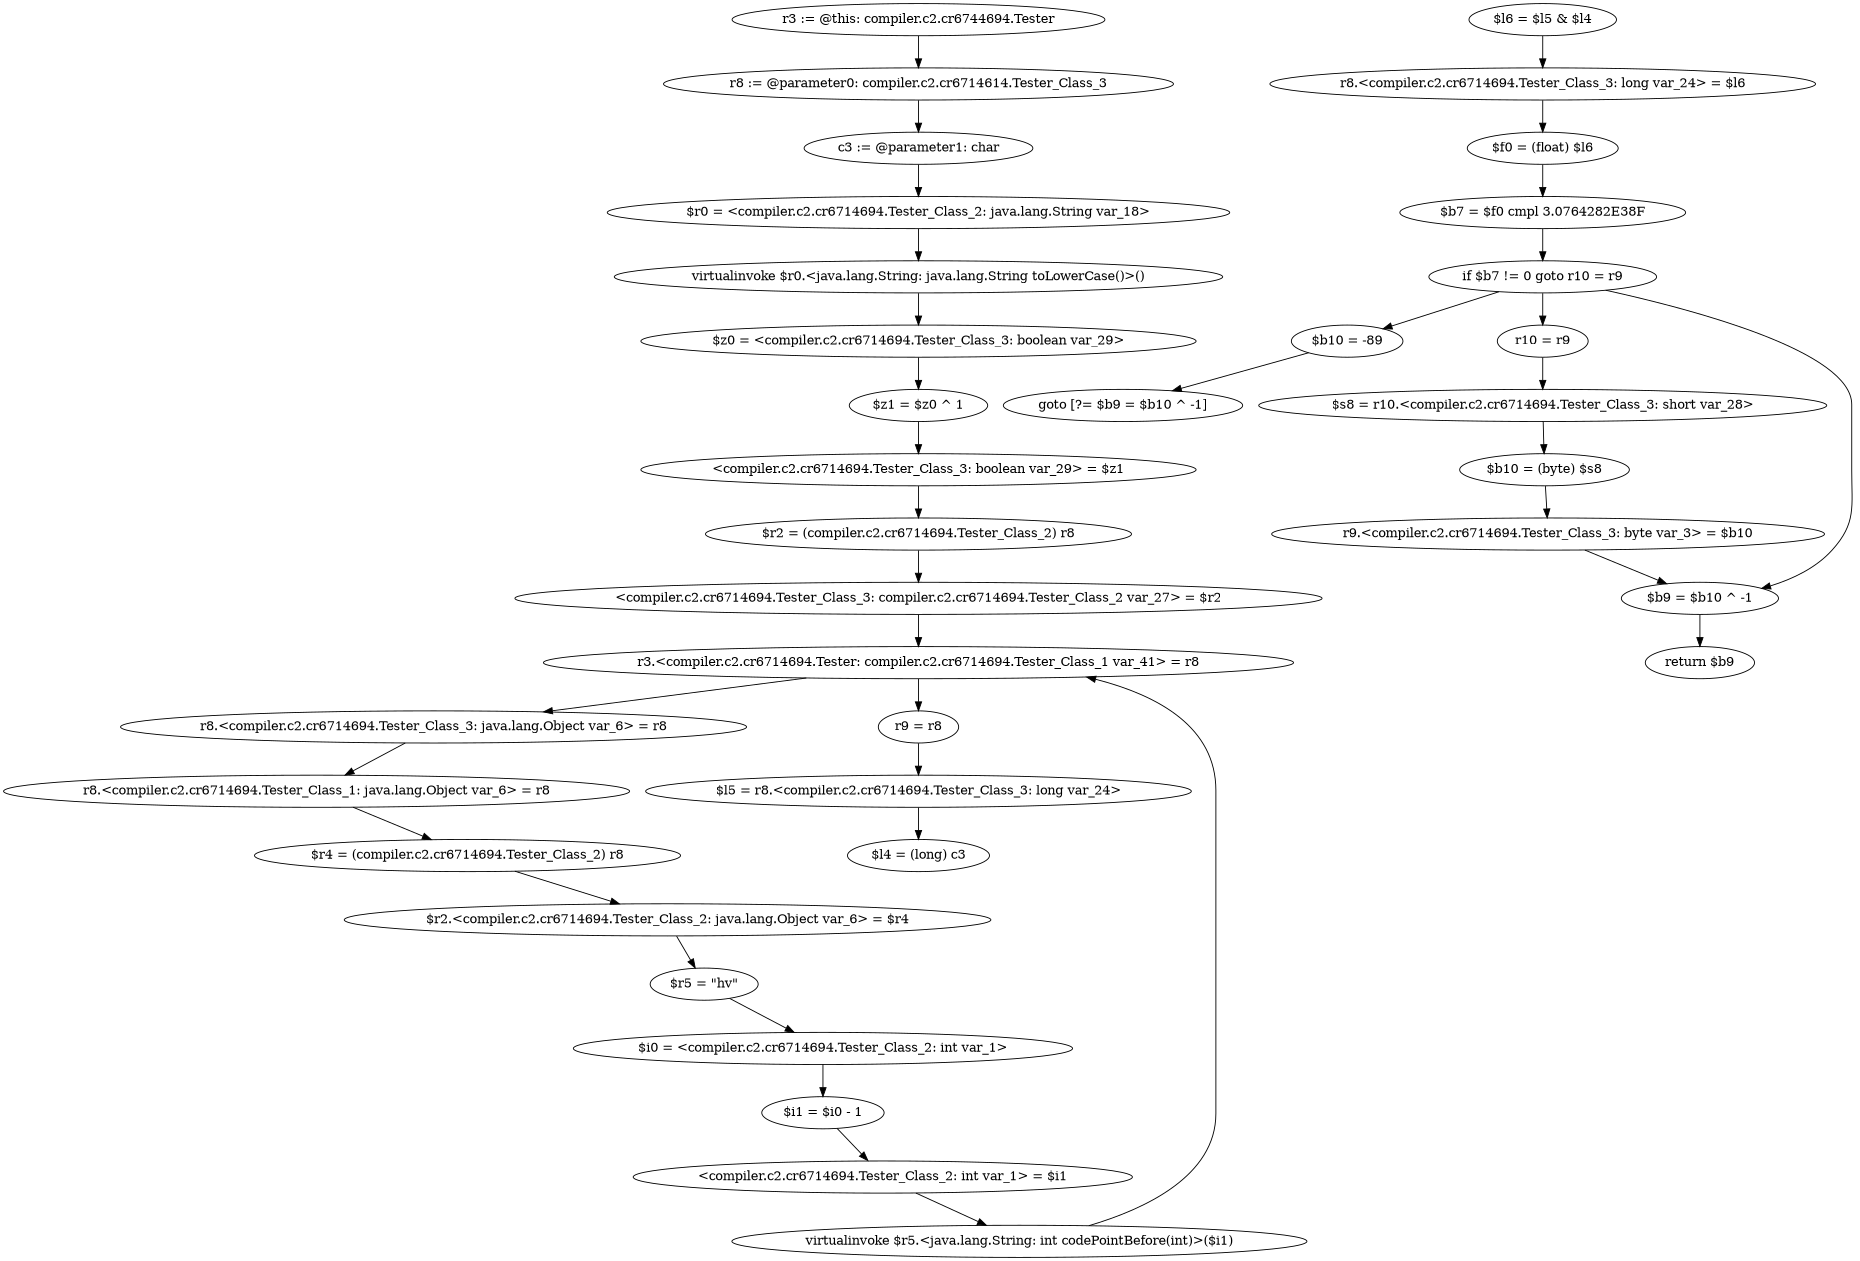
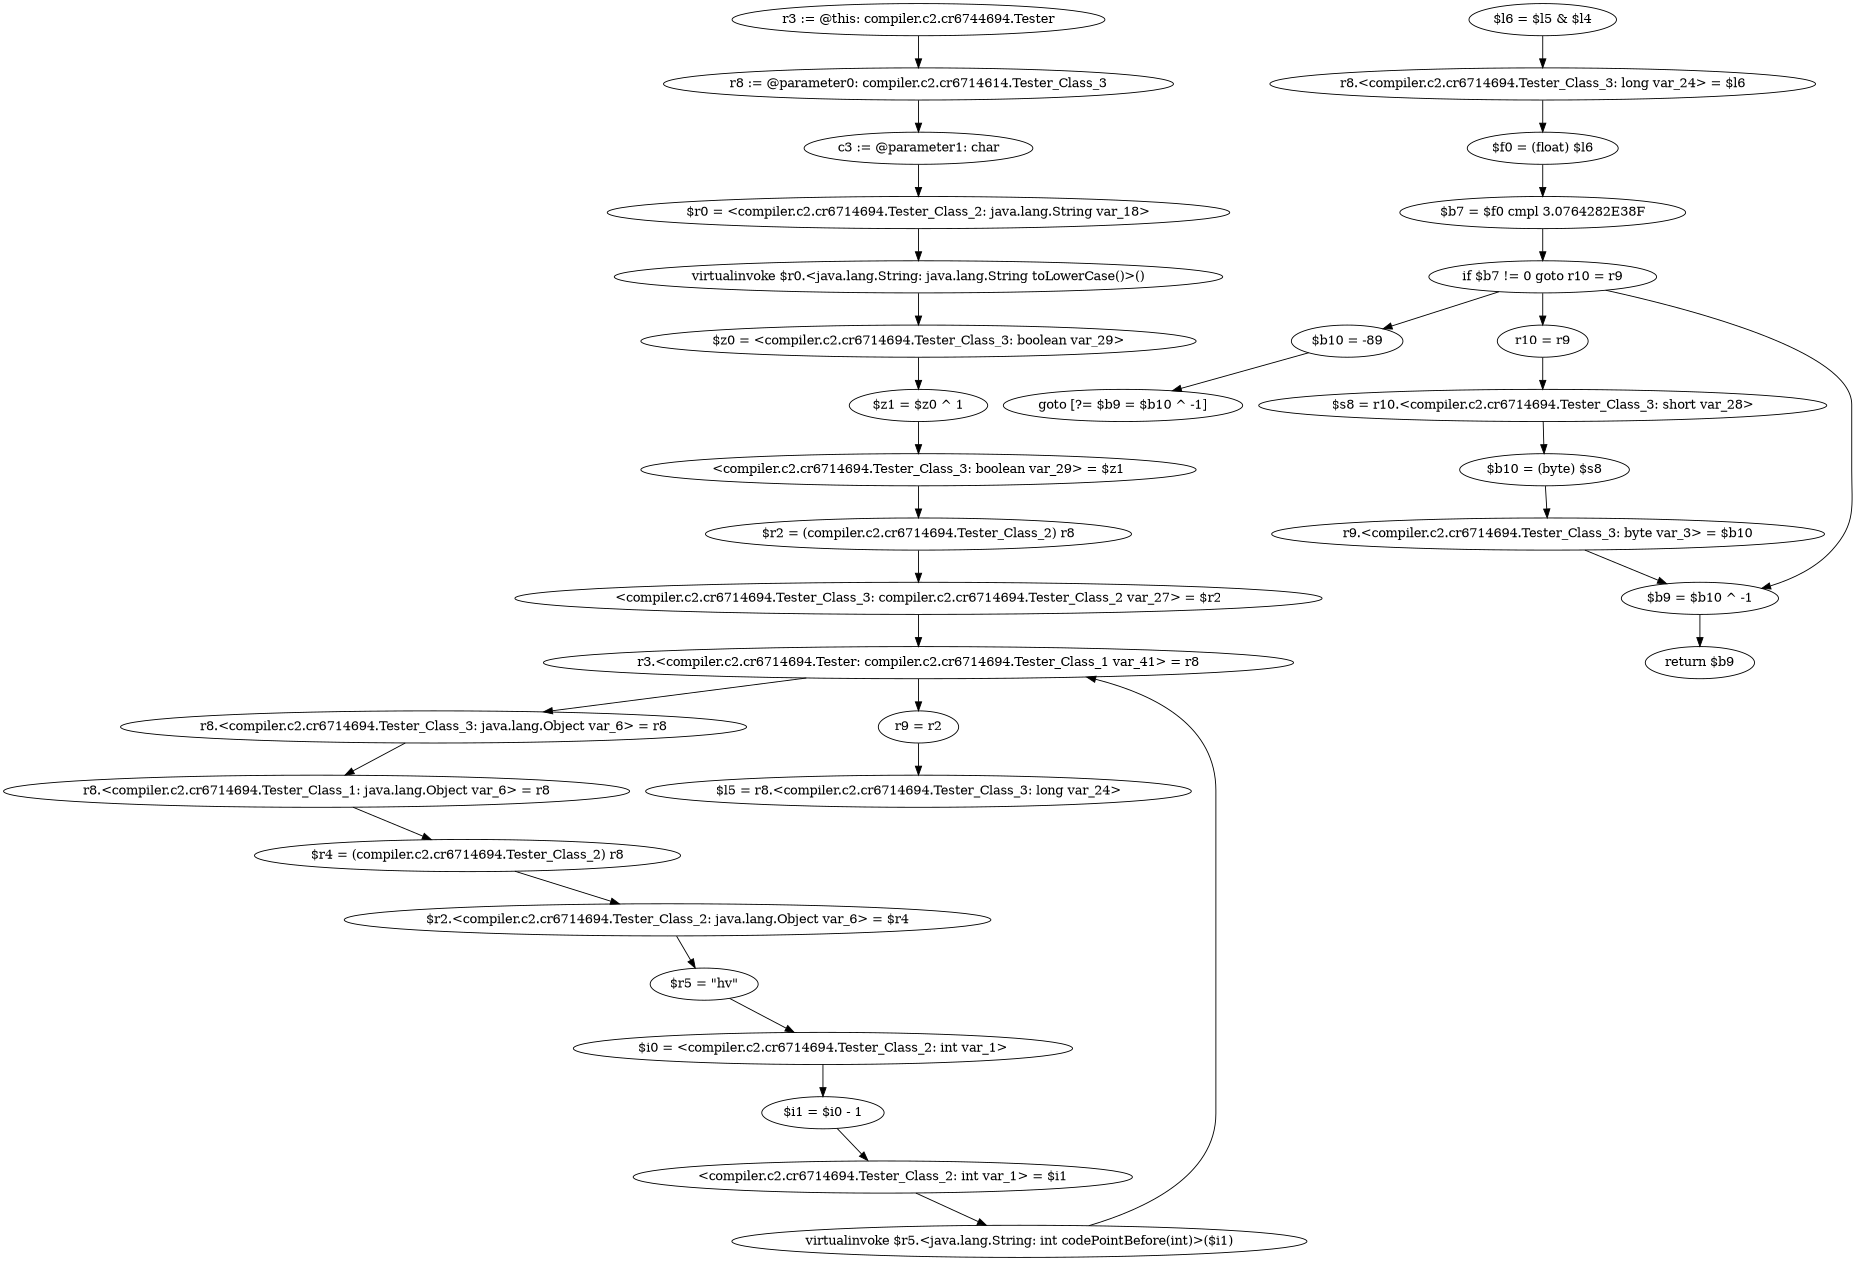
node "r9 = r8": label "r9 = r8" -> "r9 = r2"
node "$l4 = (long) c3": removed
